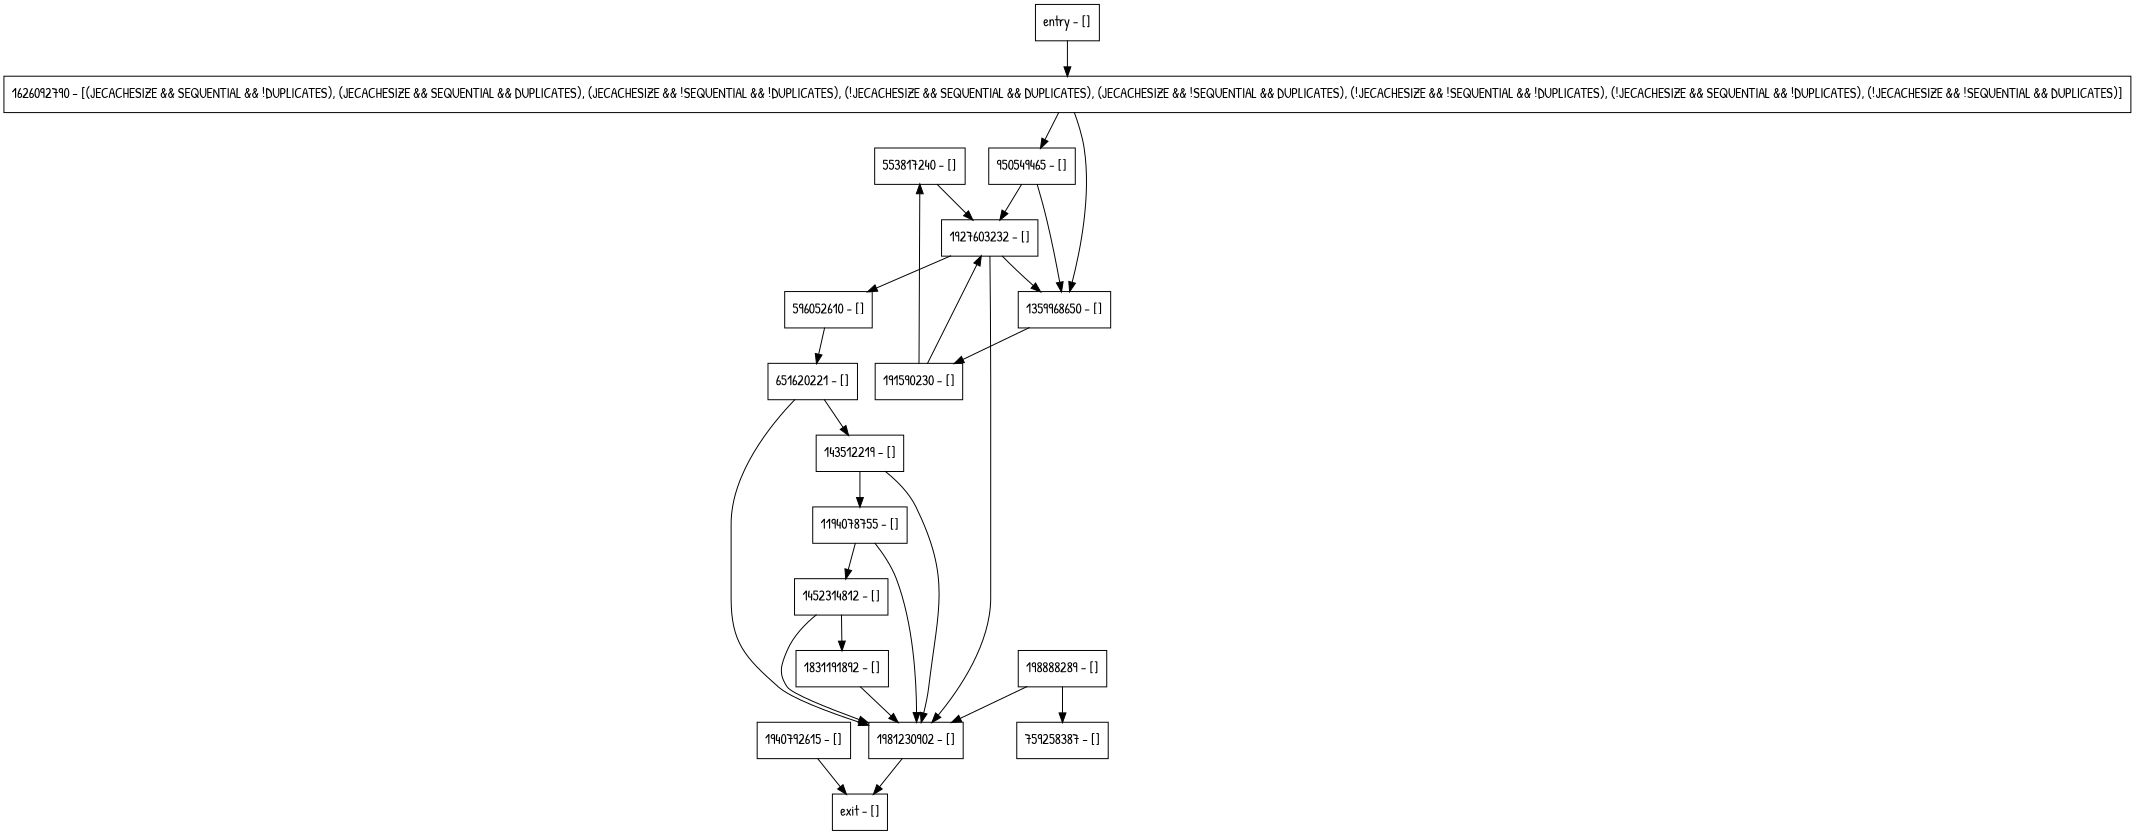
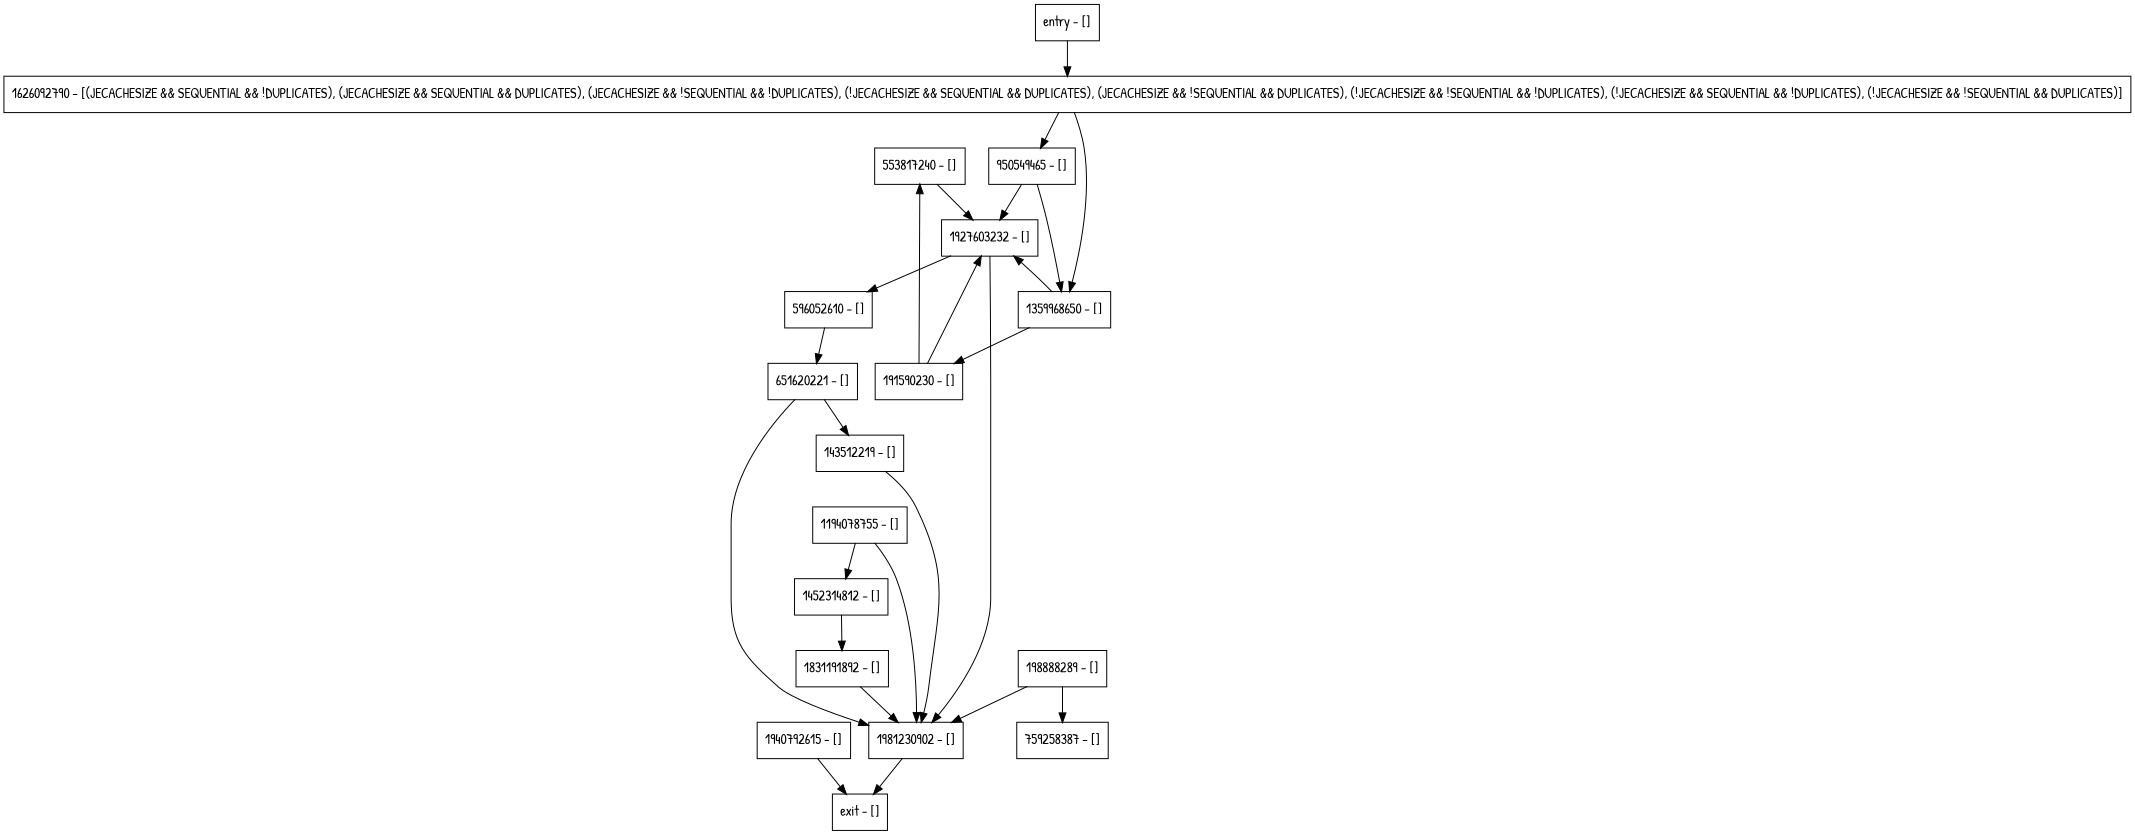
edge "1927603232 - []" -> "1359968650 - []": reversed
edge "143512219 - []" -> "1194078755 - []": removed
edge "1452314812 - []" -> "1981230902 - []": removed
